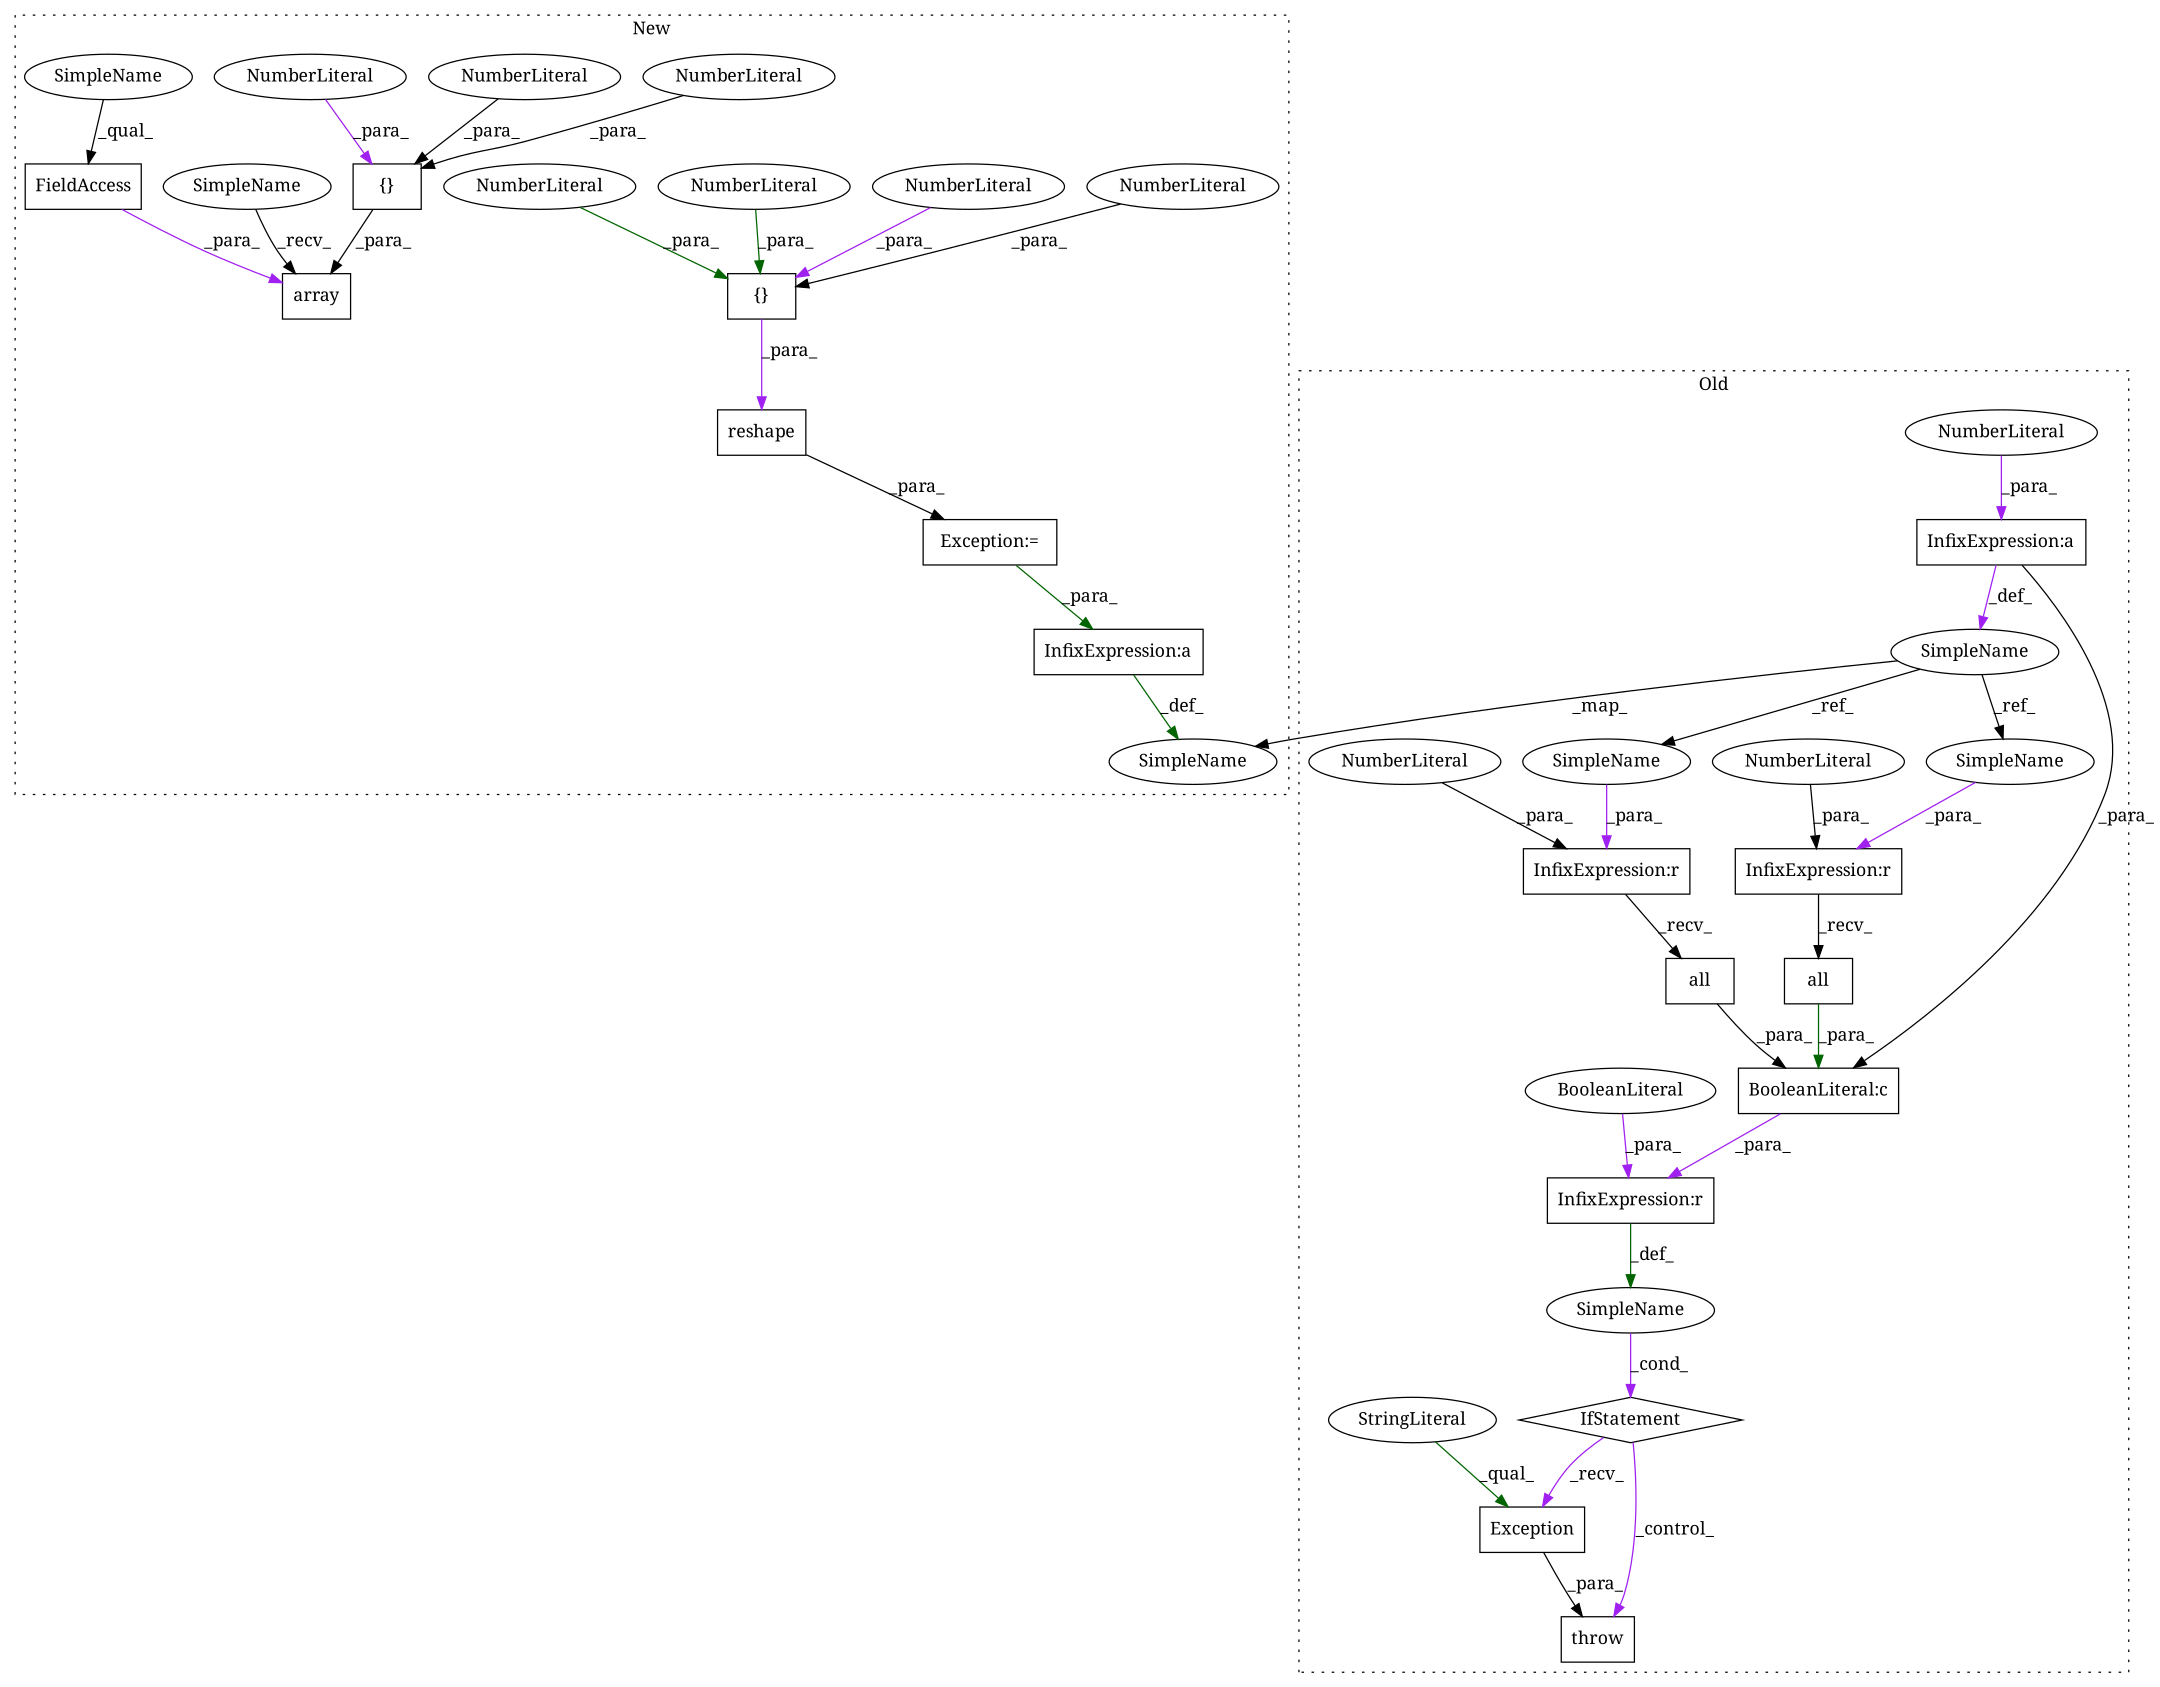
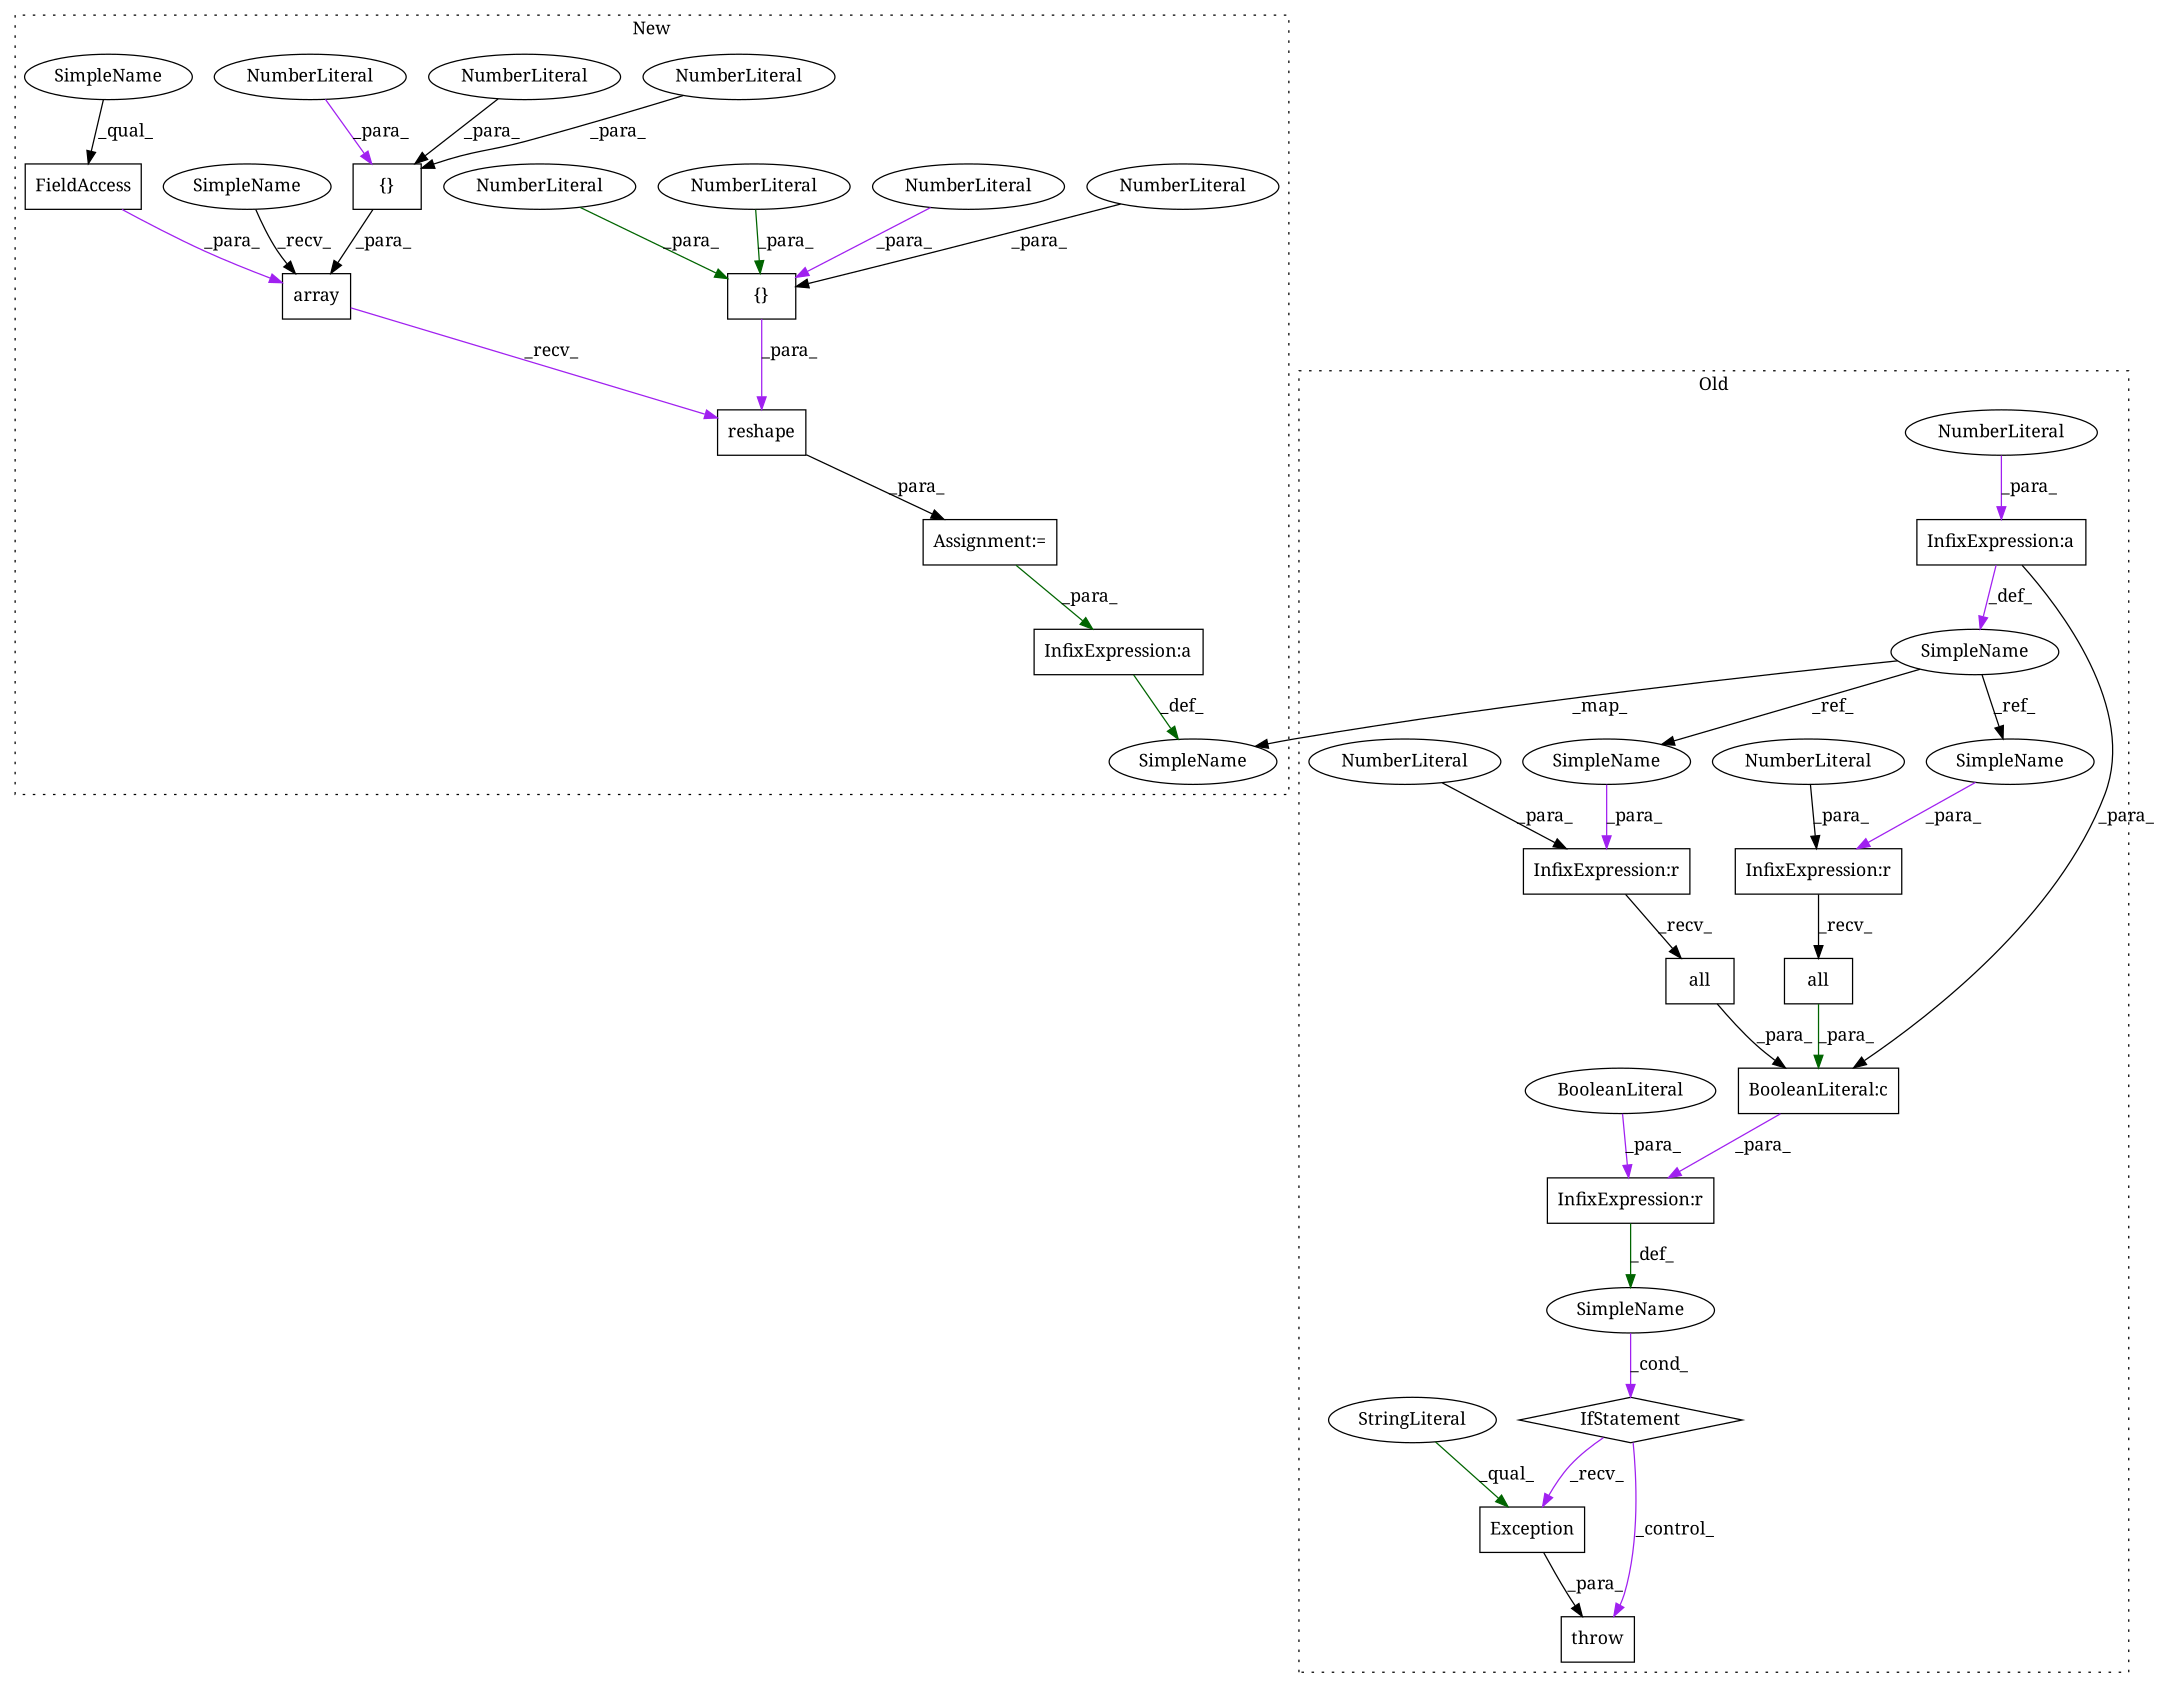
edge "array" -> "reshape": added, label "_recv_"
node "Exception:=": label "Exception:=" -> "Assignment:="
